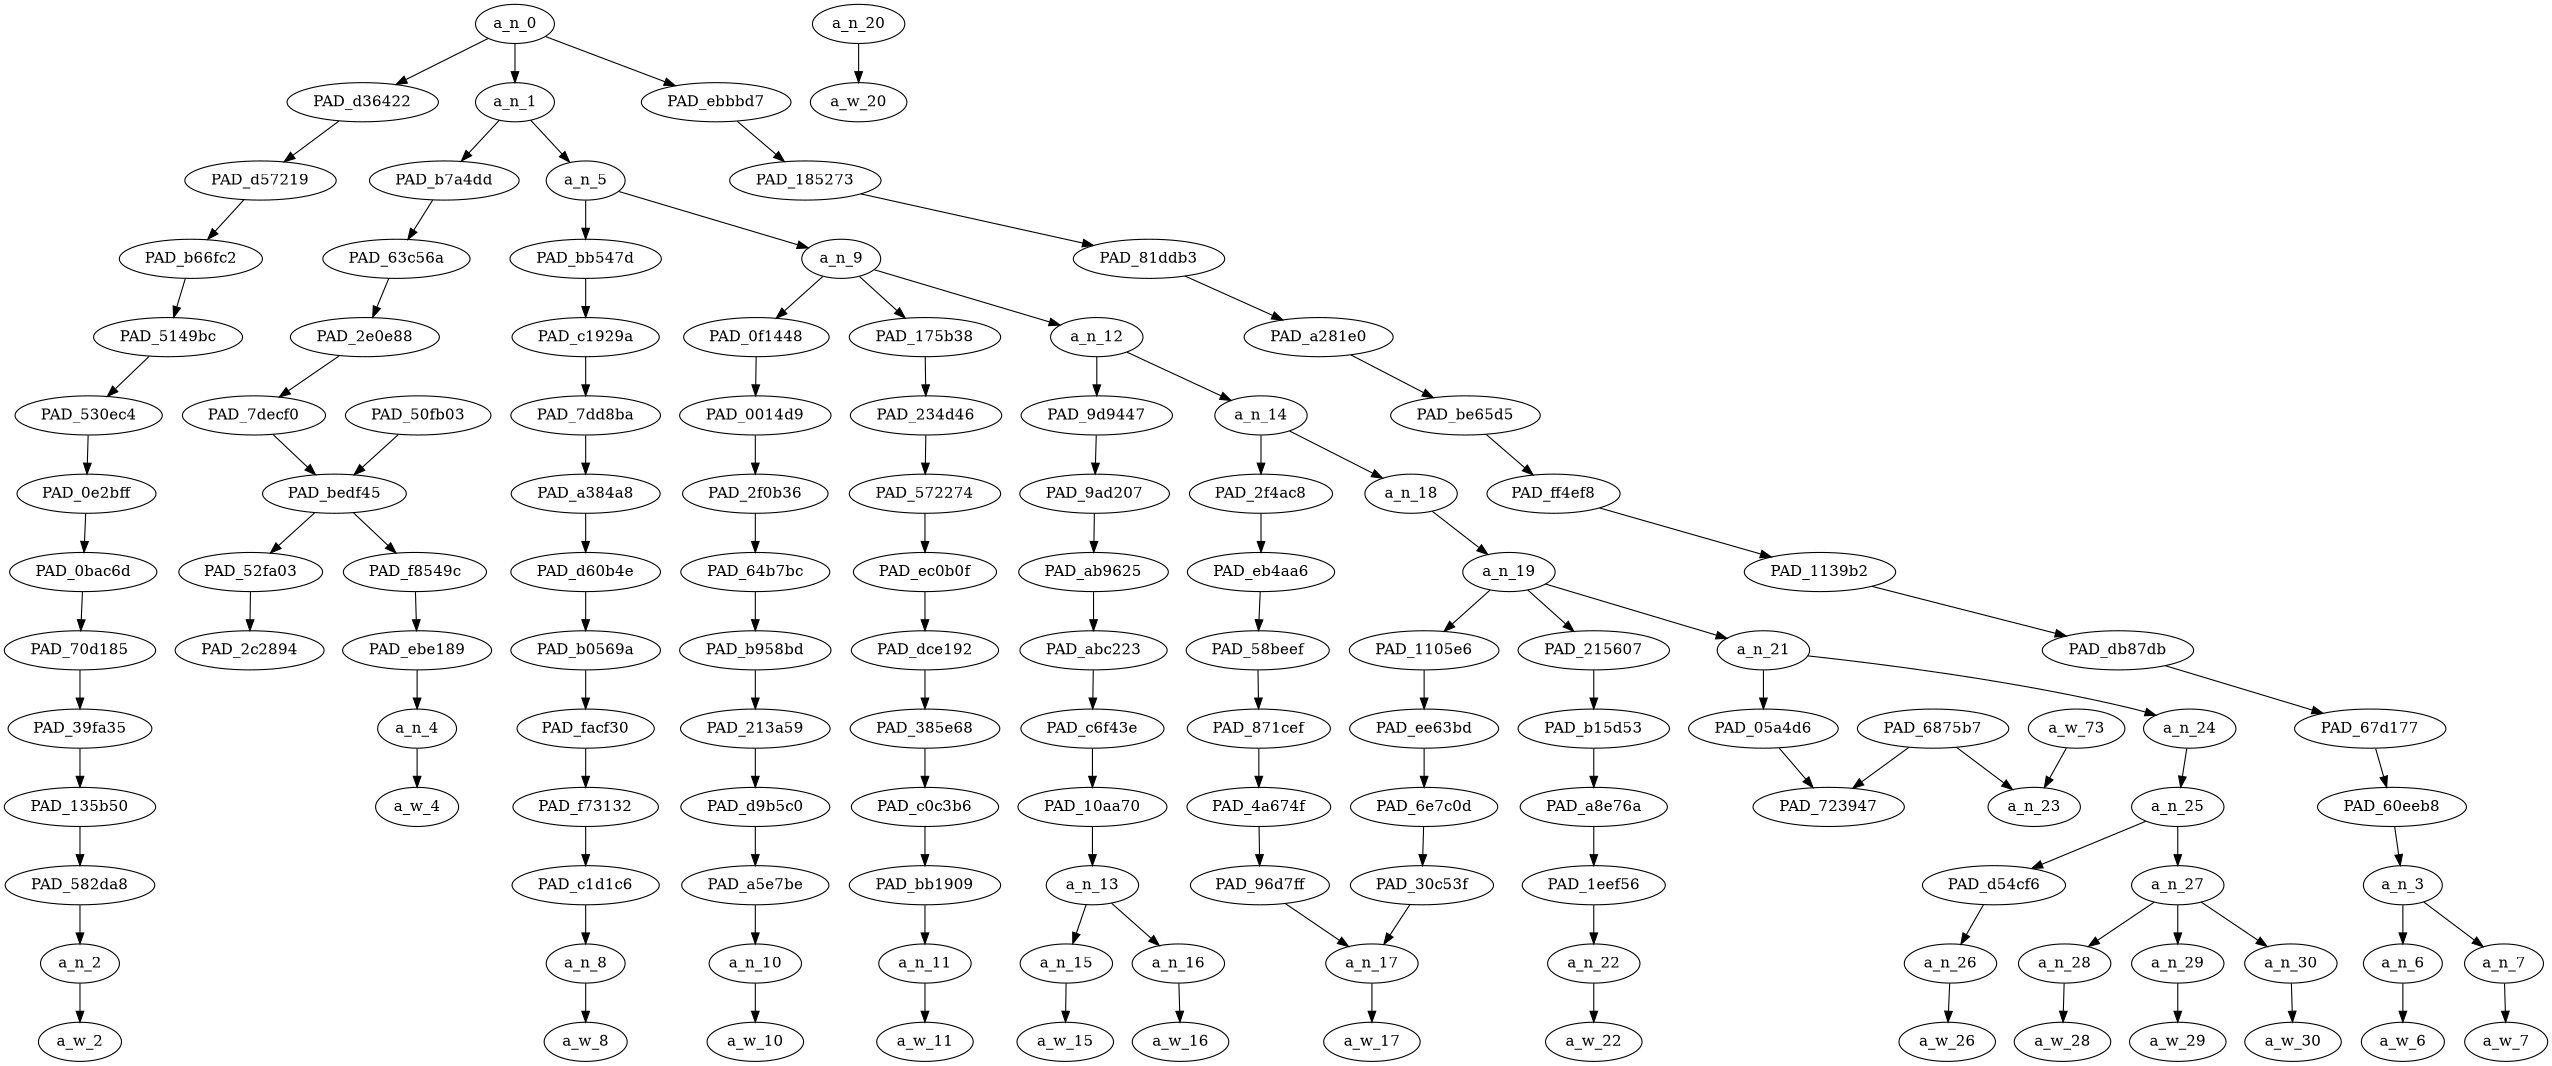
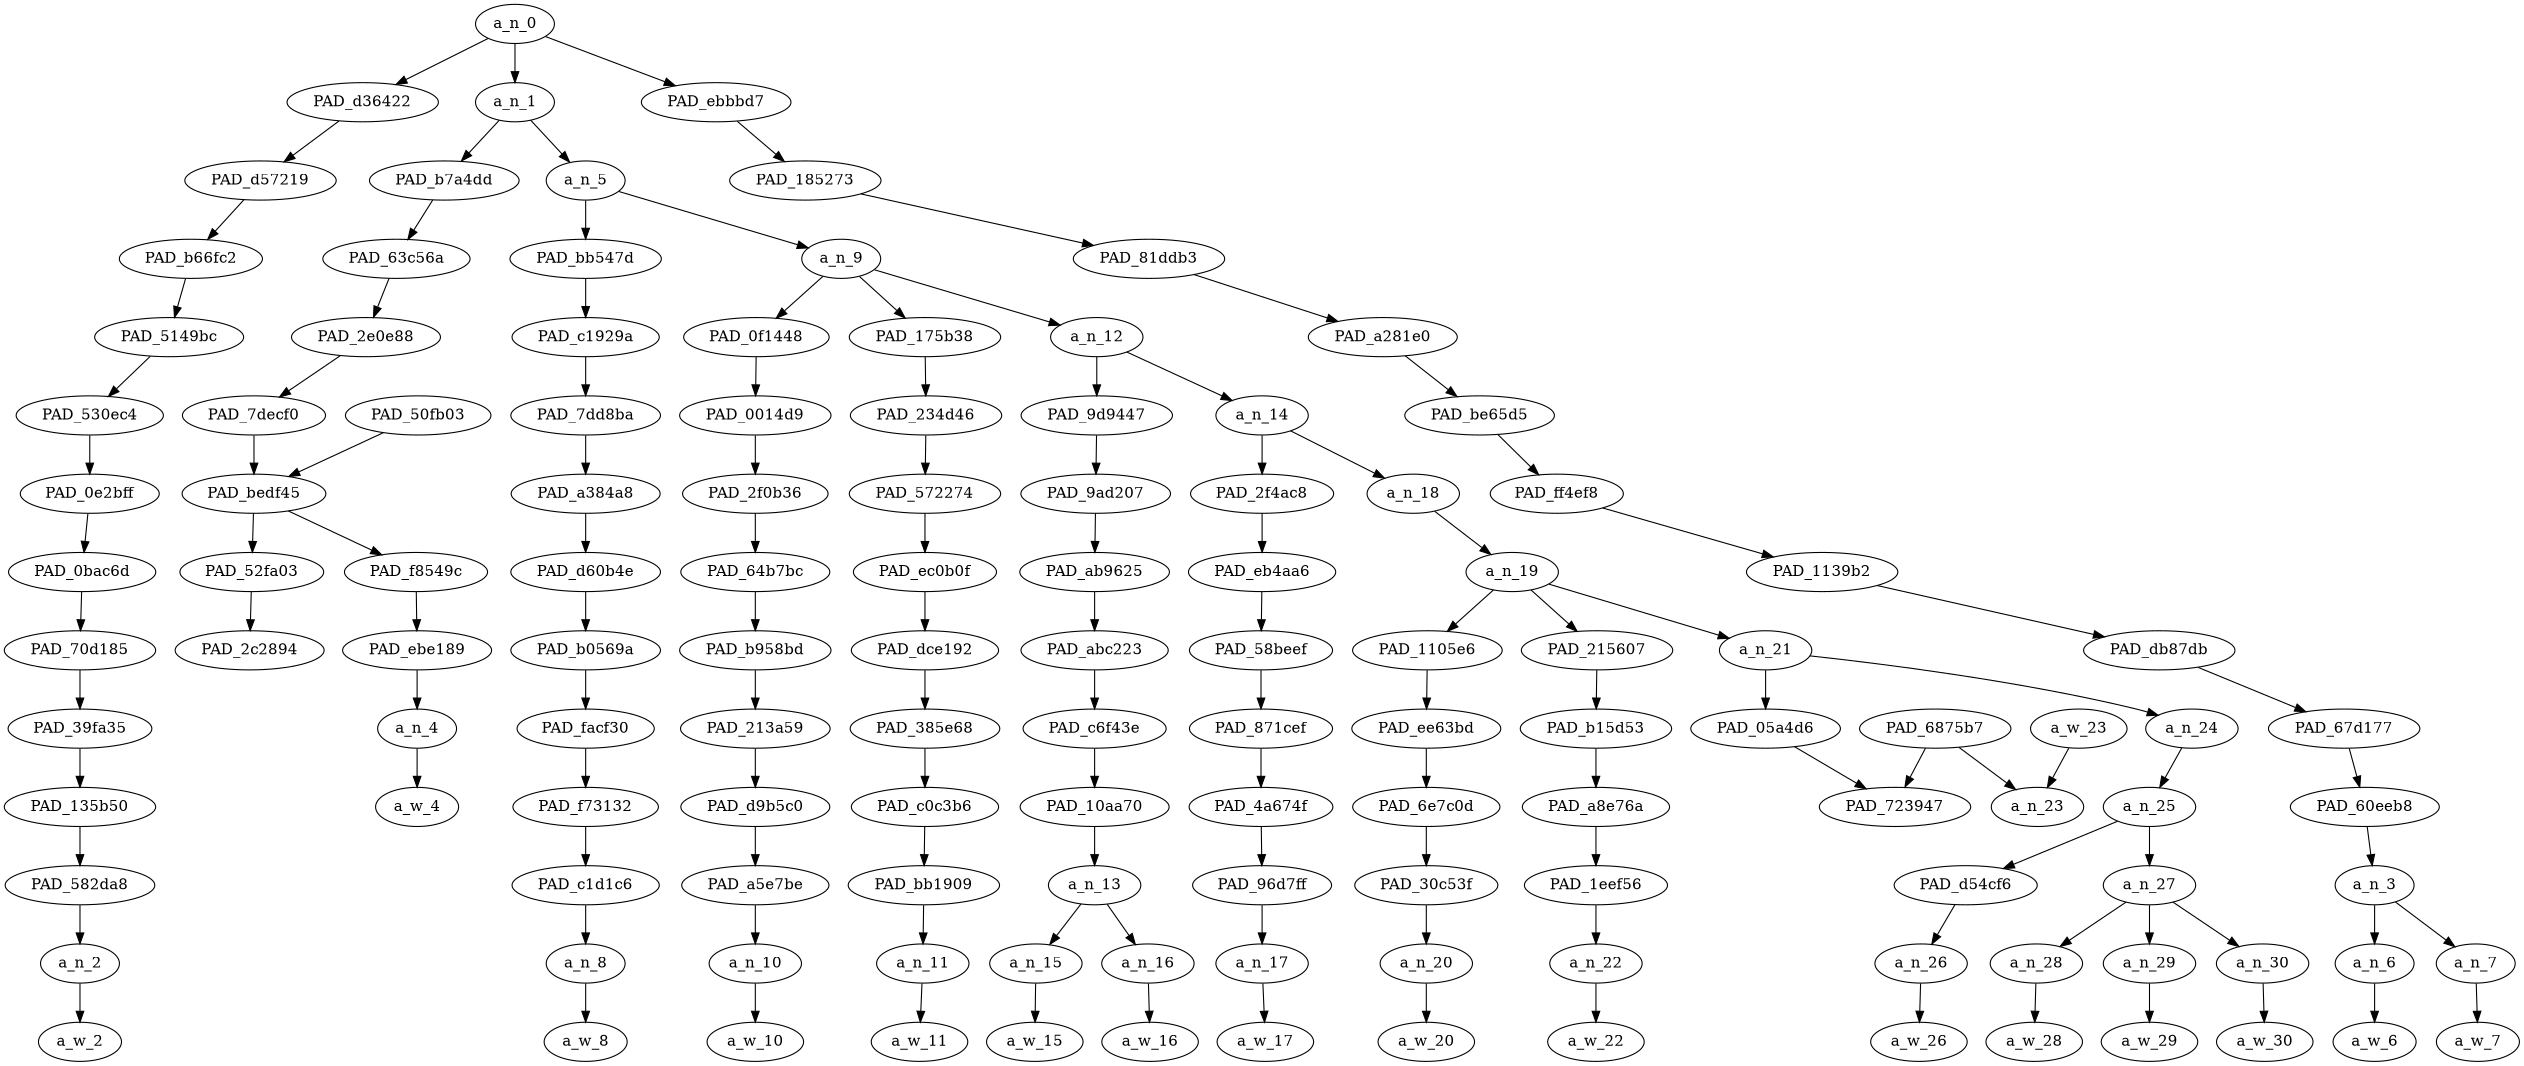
node "a_w_73": label "a_w_73" -> "a_w_23"
edge "PAD_30c53f" -> "a_n_17": now "PAD_30c53f" -> "a_n_20"
